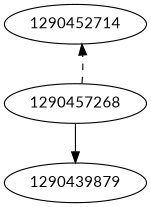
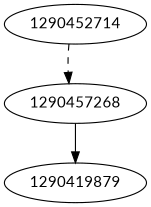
edge "1290457268" -> "1290452714": reversed
node "1290439879": label "1290439879" -> "1290419879"
